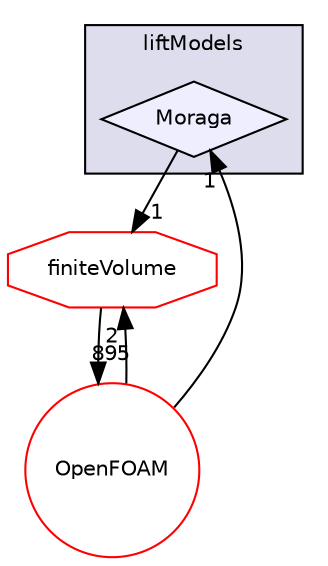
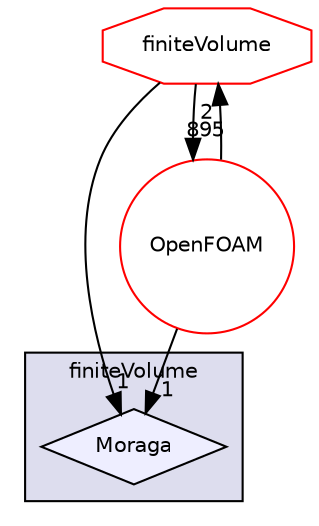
cluster "liftModels": label "liftModels" -> "finiteVolume"
edge "Moraga" -> "finiteVolume": reversed
